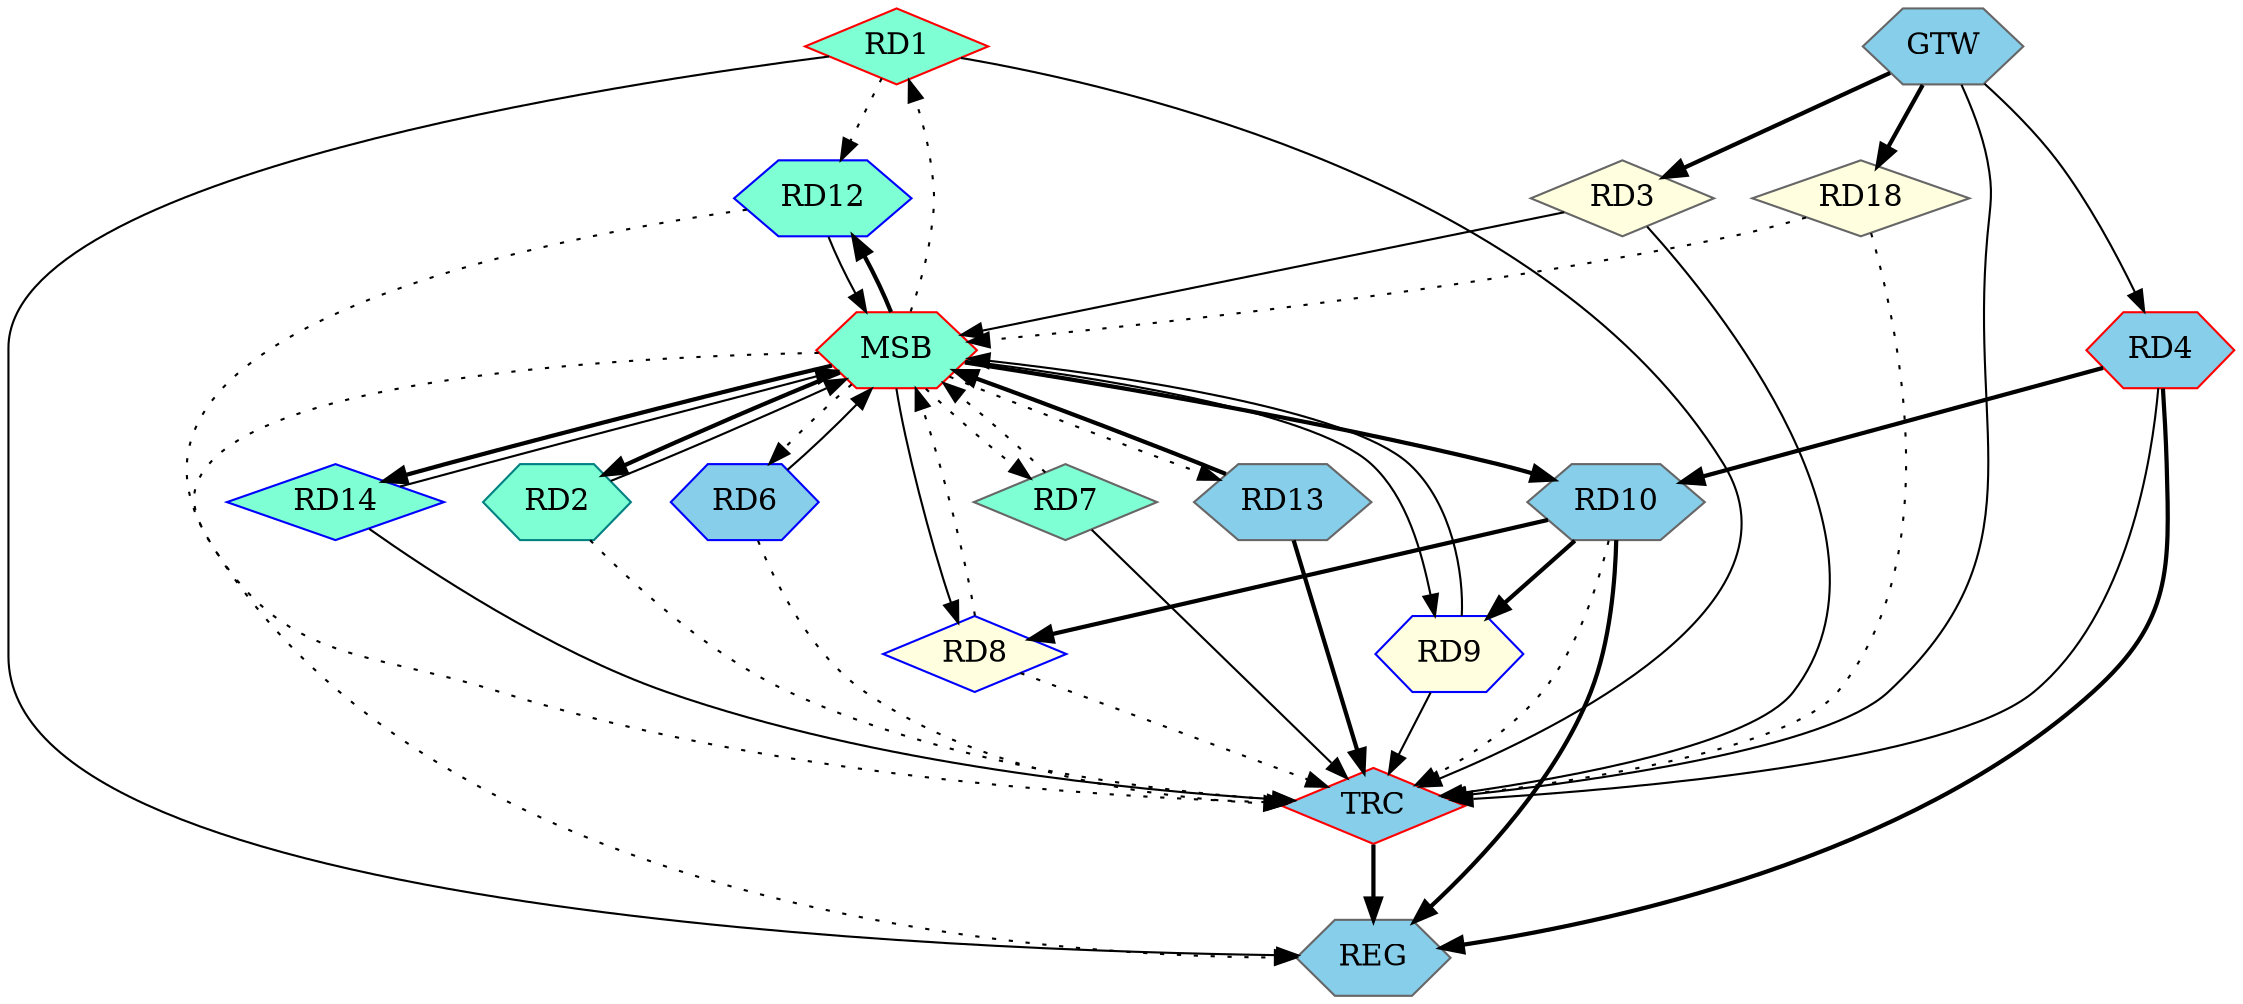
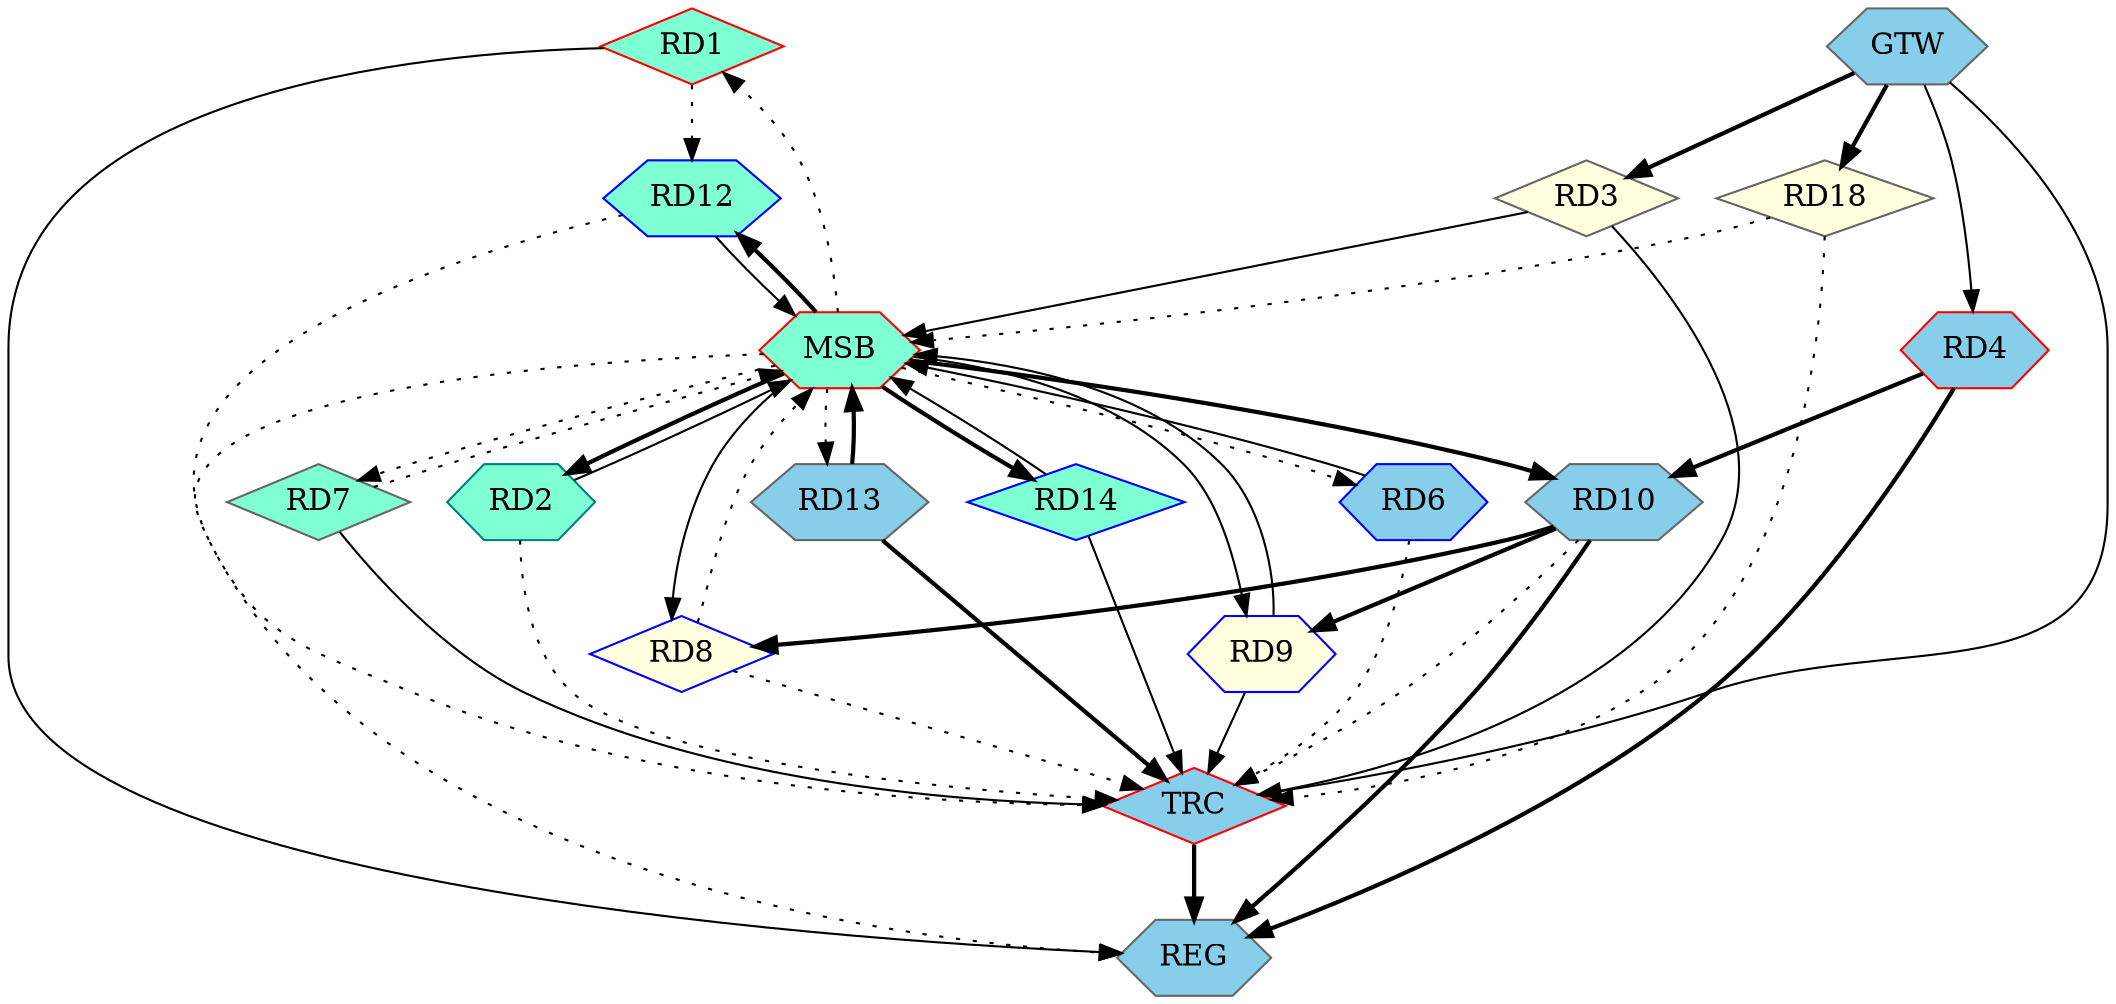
edge "RD1" -> "TRC": removed
edge "RD4" -> "TRC": removed
